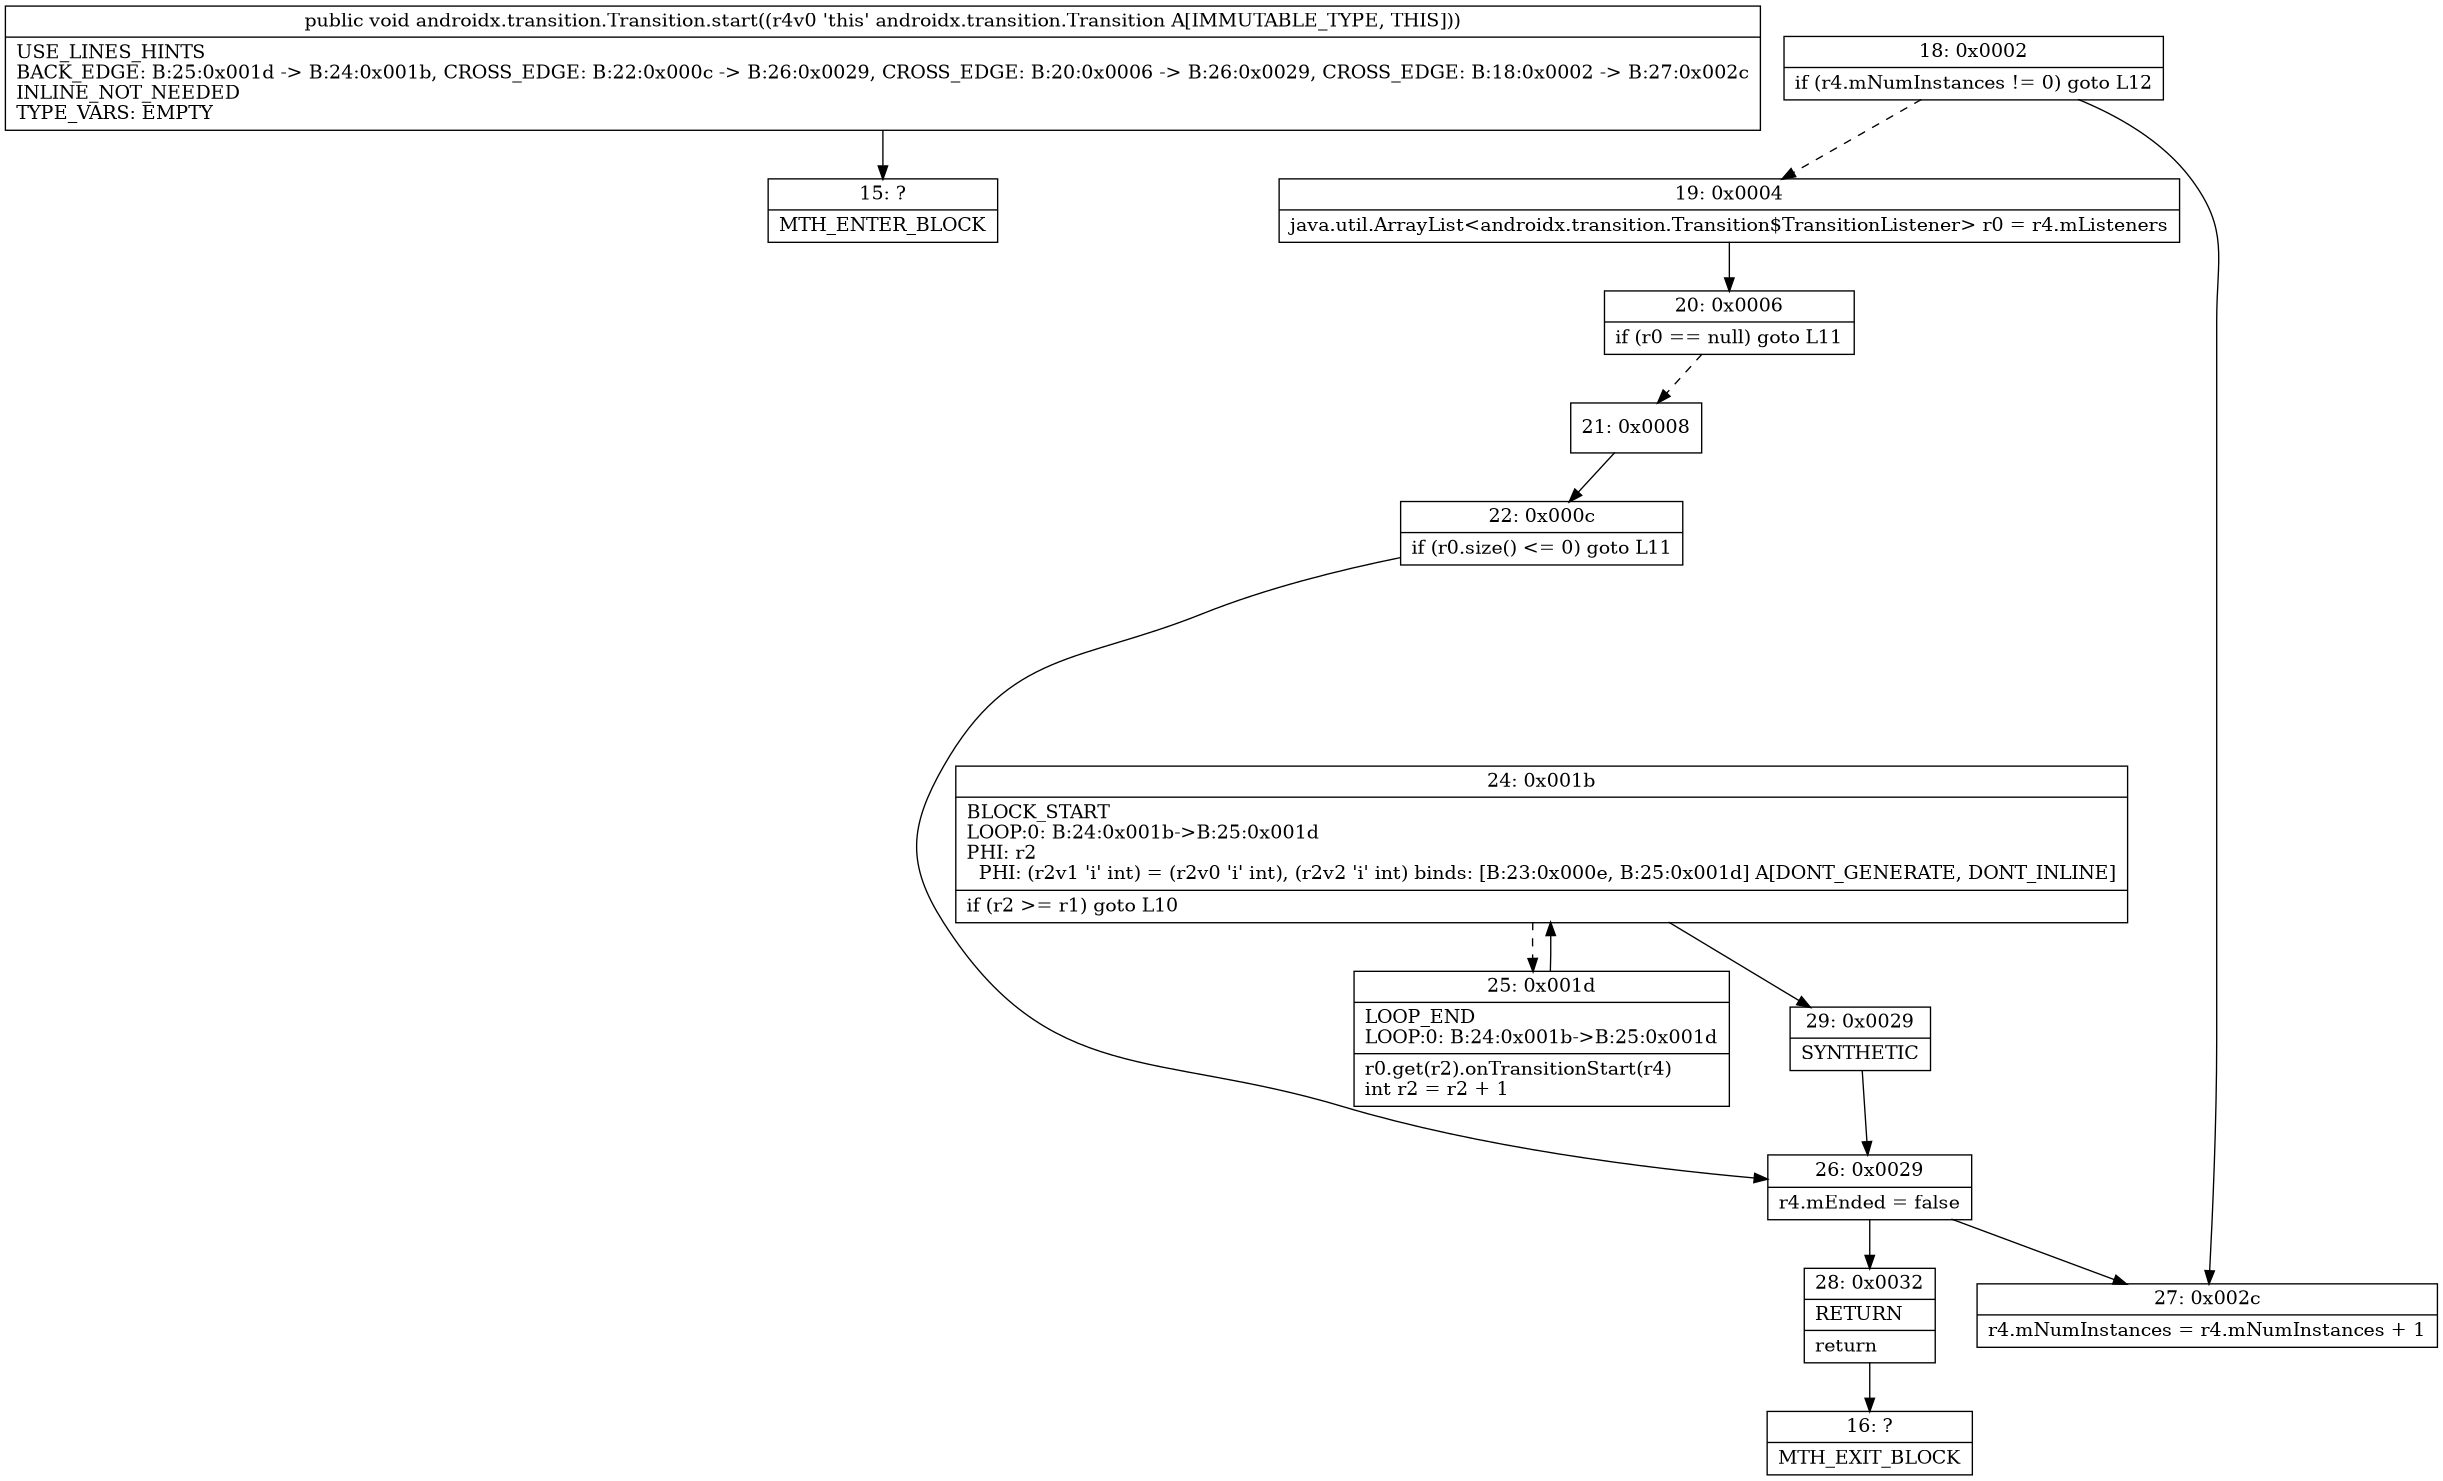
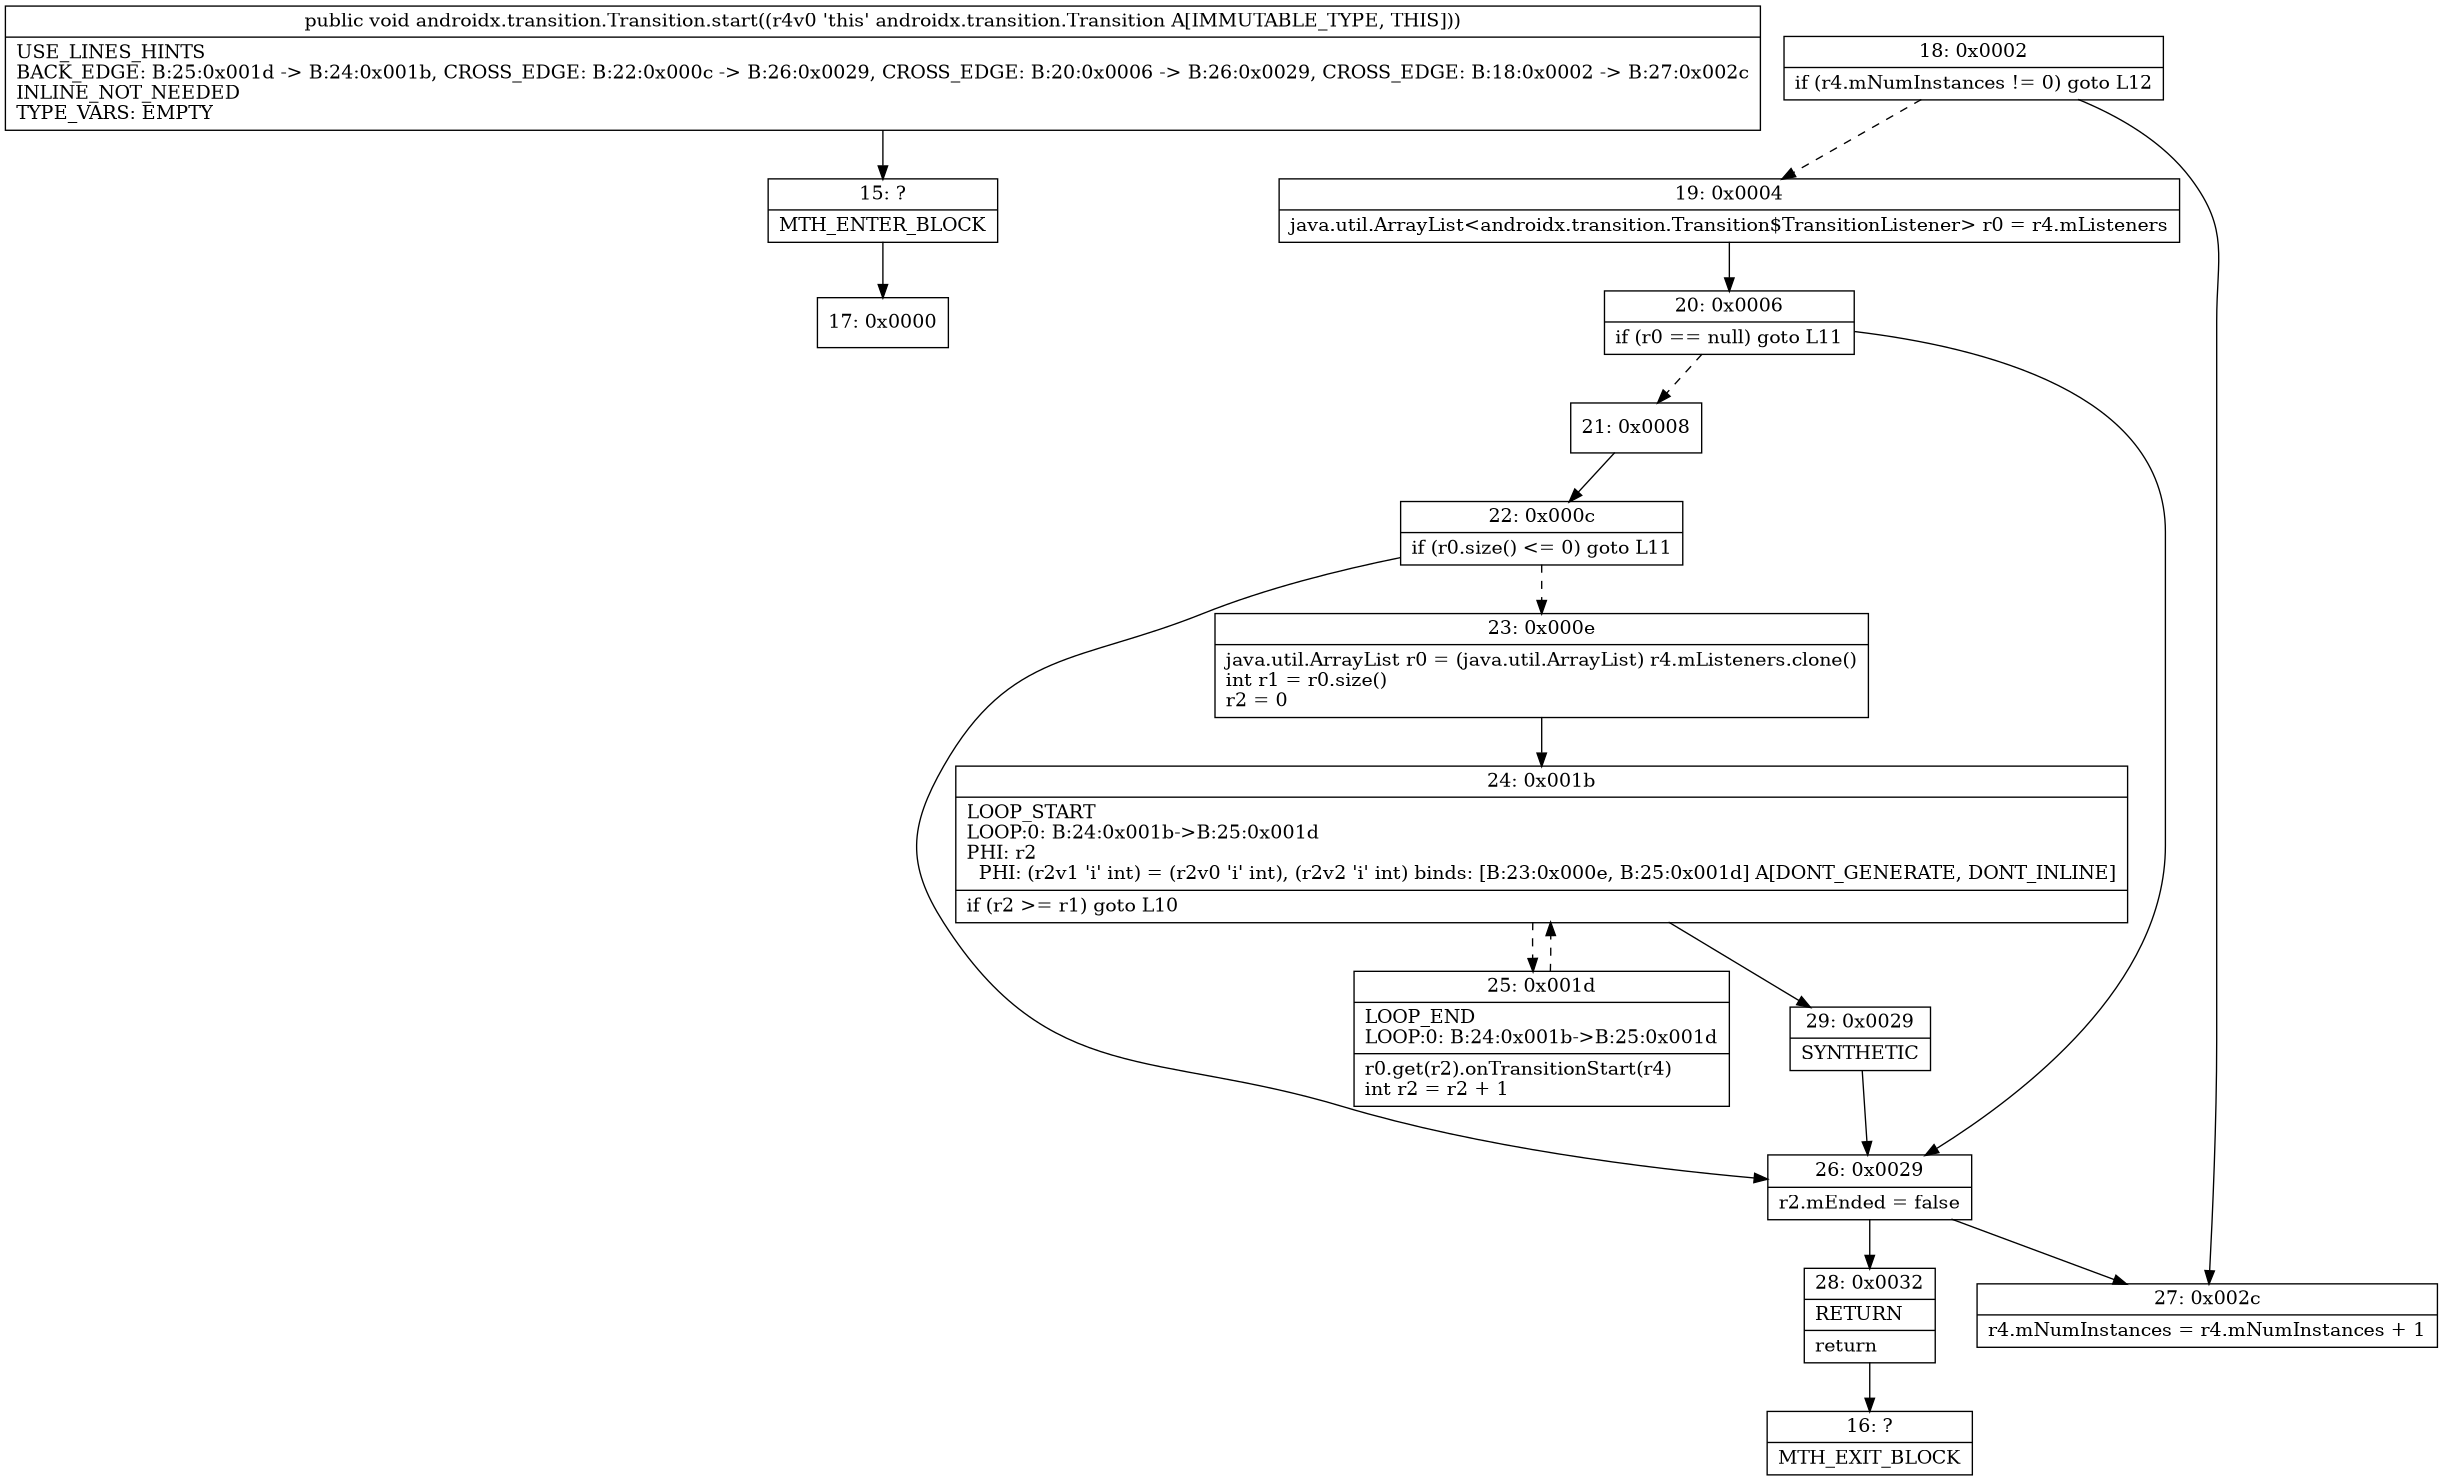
node "17: 0x0000": added
node "23: 0x000e": added
edge "20: 0x0006" -> "26: 0x0029": added
node "24: 0x001b": text "BLOCK_START" -> "LOOP_START"
edge "25: 0x001d" -> "24: 0x001b": style solid -> dashed
node "26: 0x0029": text "r4.mEnded = false" -> "r2.mEnded = false"
